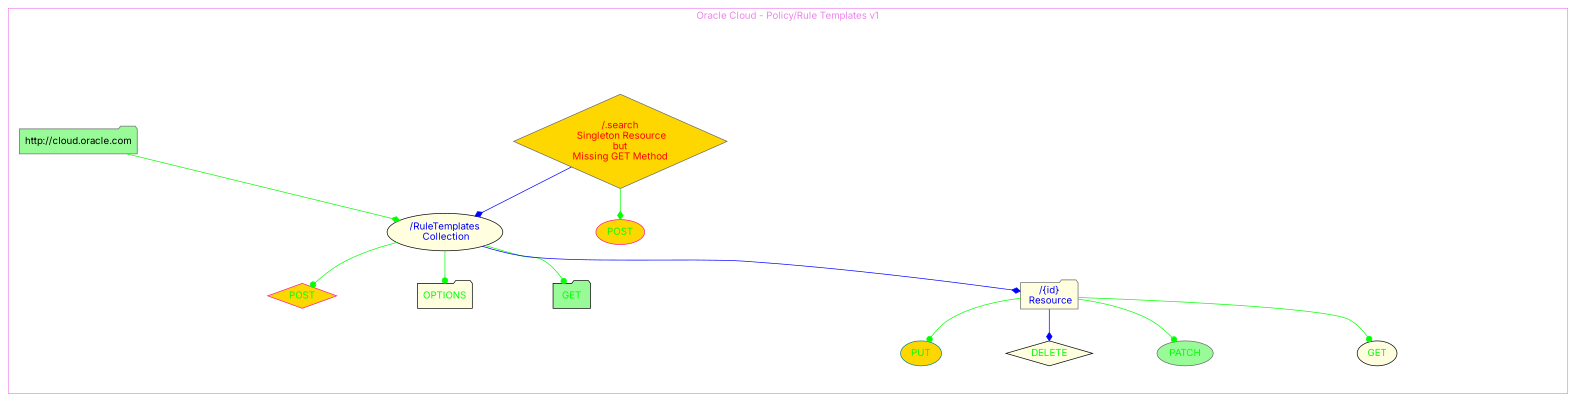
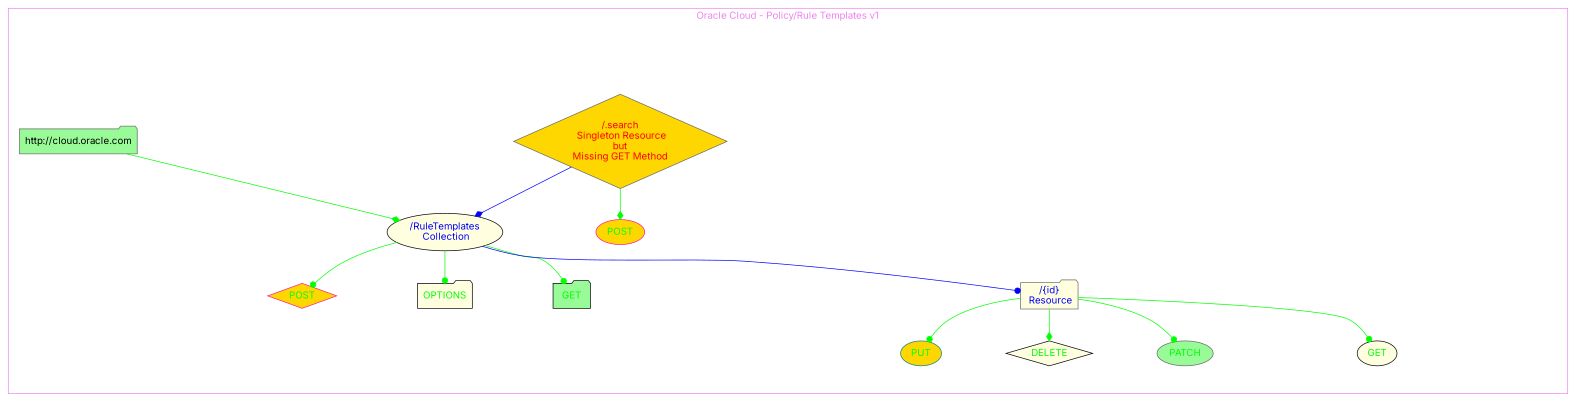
edge "/RuleTemplates Collection" -> "/{id} Resource": arrowhead diamond -> dot
edge "/{id} Resource" -> "DELETE": color blue -> green
